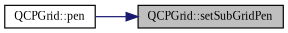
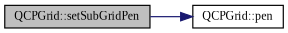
edge "QCPGrid::pen" -> "QCPGrid::setSubGridPen": reversed
